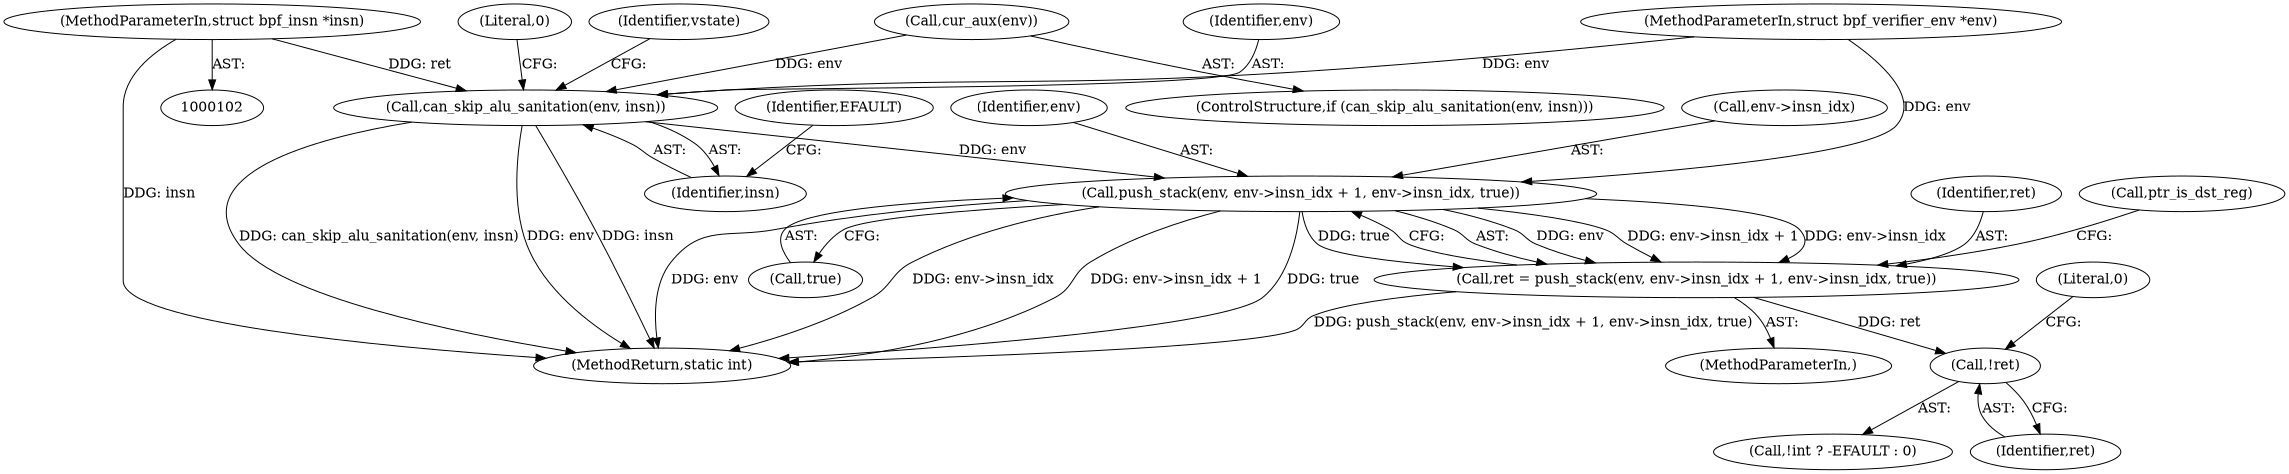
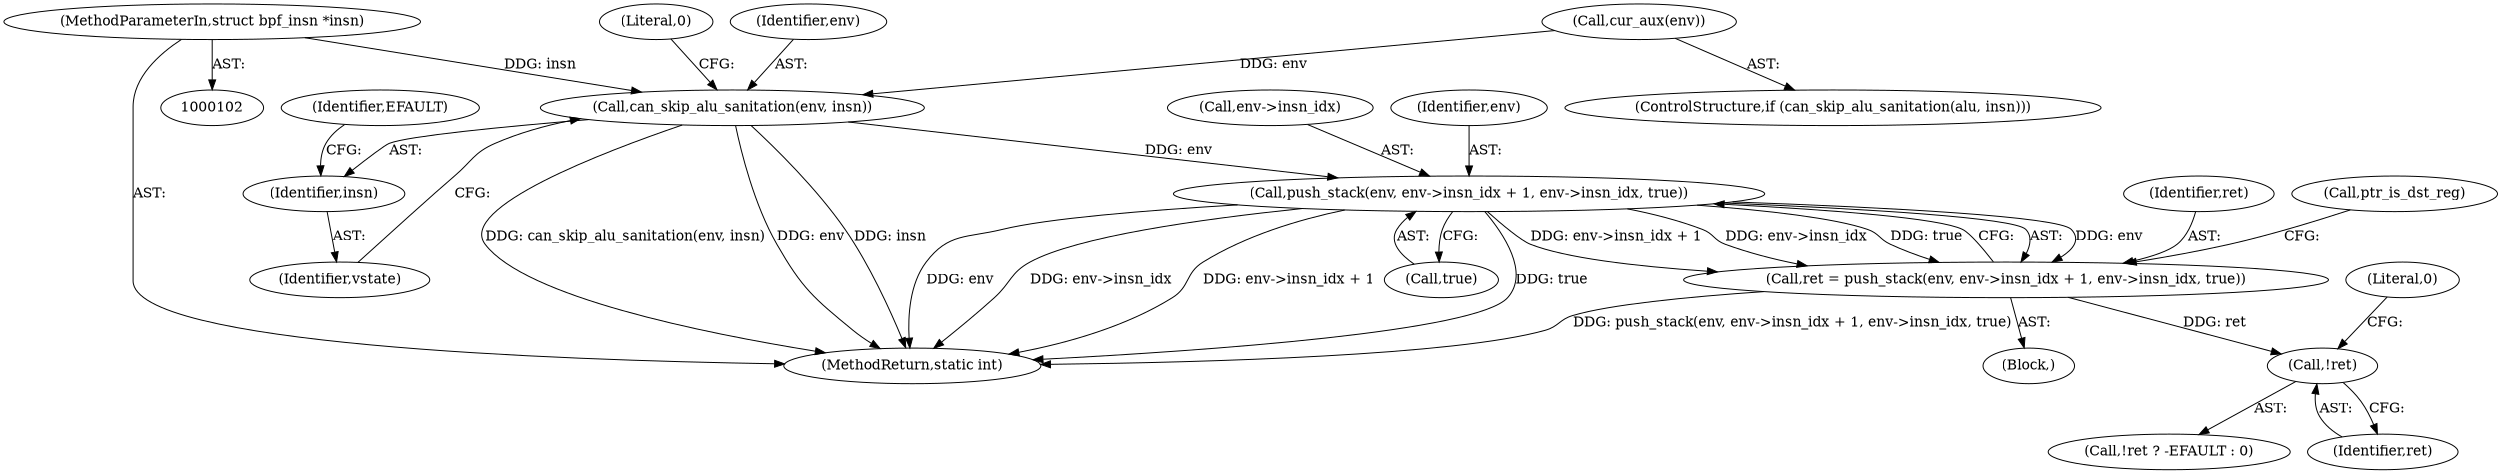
node "(MethodParameterIn,struct bpf_verifier_env *env)": removed
edge "(MethodParameterIn,struct bpf_insn *insn)" -> "(Call,can_skip_alu_sanitation(env, insn))": label "DDG: ret" -> "DDG: insn"
node "(ControlStructure,if (can_skip_alu_sanitation(env, insn)))": label "(ControlStructure,if (can_skip_alu_sanitation(env, insn)))" -> "(ControlStructure,if (can_skip_alu_sanitation(alu, insn)))"
edge "(Identifier,insn)" -> "(Call,can_skip_alu_sanitation(env, insn))": now "(Identifier,insn)" -> "(Identifier,vstate)"
edge "(MethodParameterIn,struct bpf_insn *insn)" -> "(MethodReturn,static int)": label "DDG: insn" -> "AST: "
node "(MethodParameterIn,)": label "(MethodParameterIn,)" -> "(Block,)"
node "(Call,!int ? -EFAULT : 0)": label "(Call,!int ? -EFAULT : 0)" -> "(Call,!ret ? -EFAULT : 0)"
